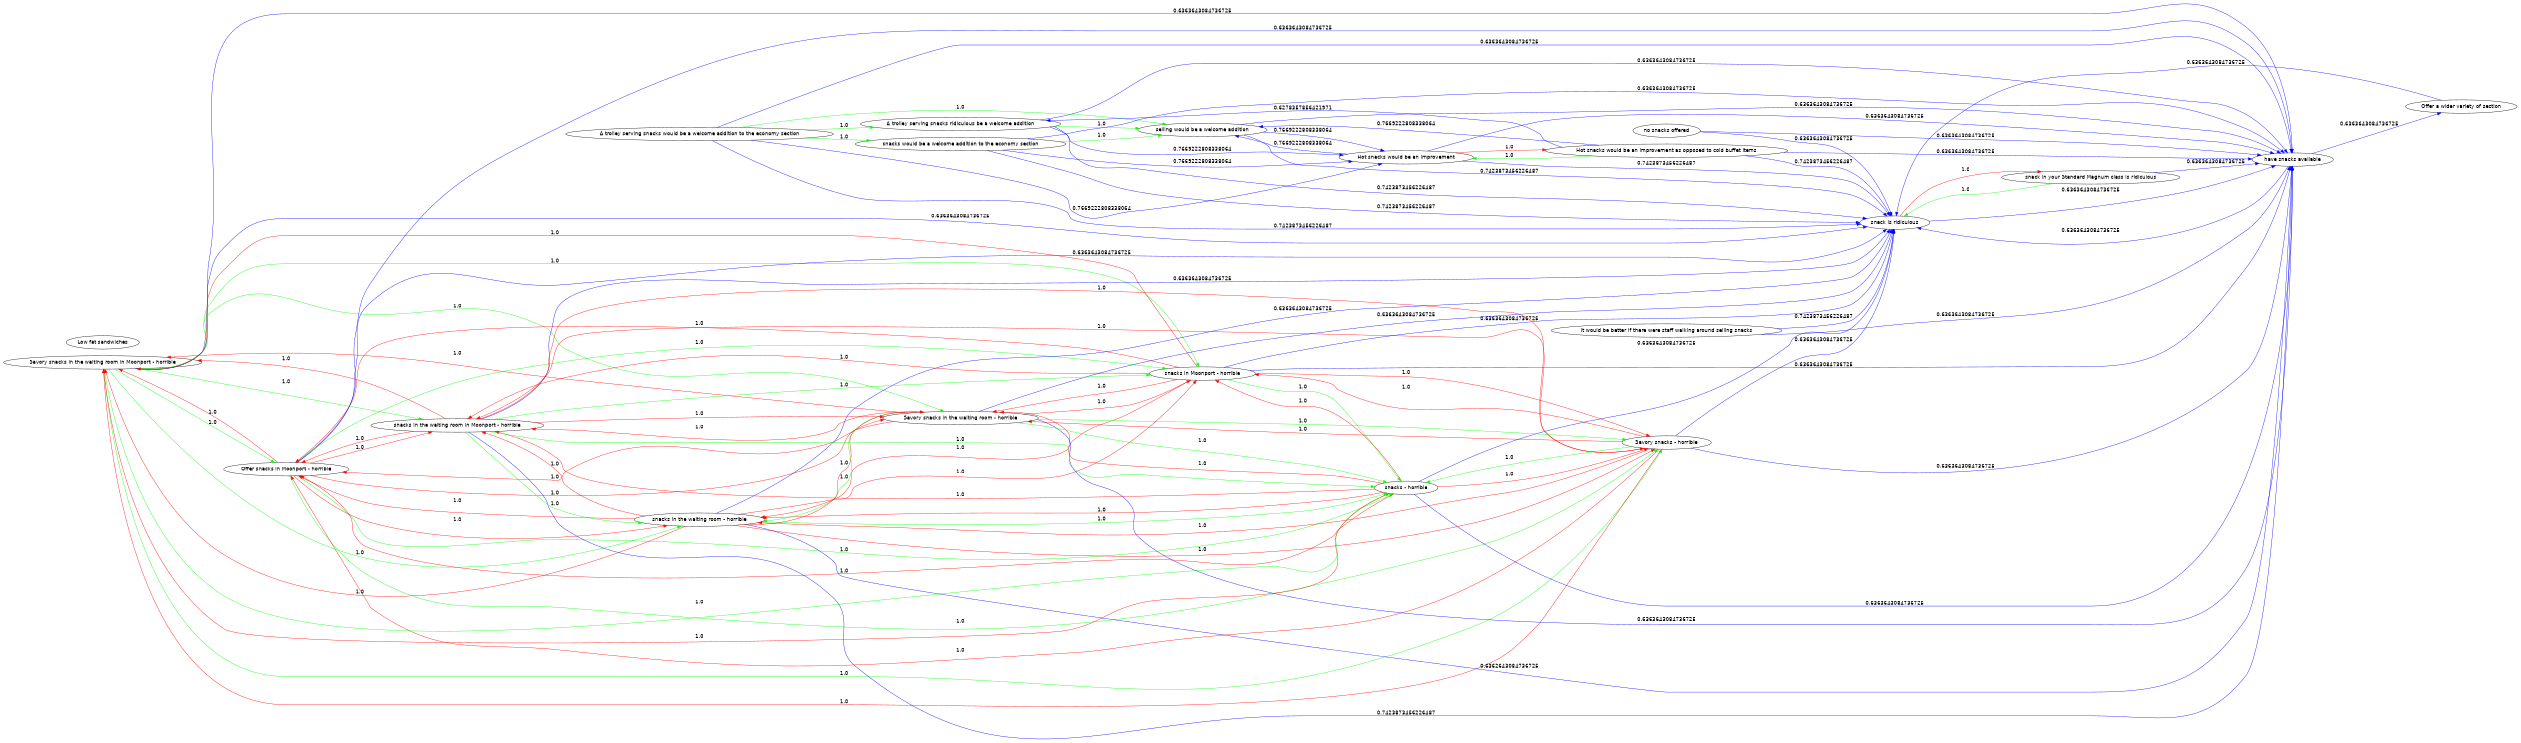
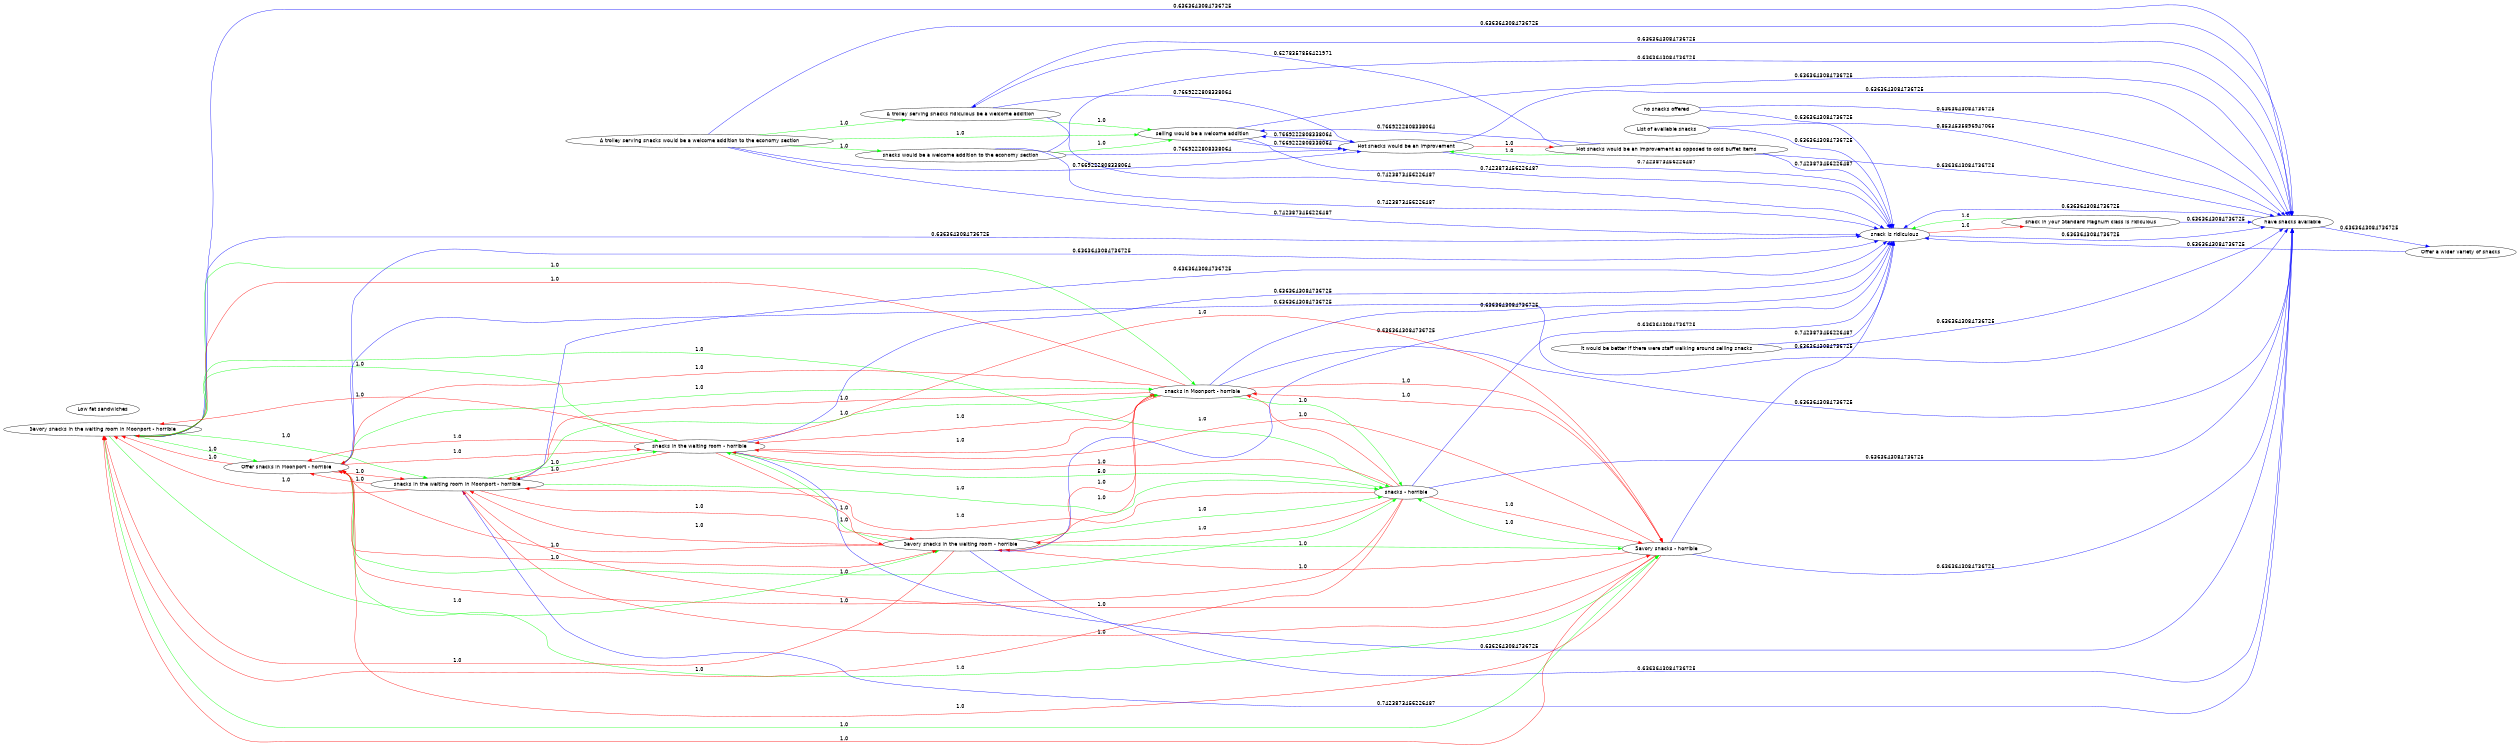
node "Offer a wider variety of section": label "Offer a wider variety of section" -> "Offer a wider variety of snacks"
node "List of available snacks": added
edge "snacks in the waiting room - horrible" -> "snacks - horrible": label "1.0" -> "5.0"
